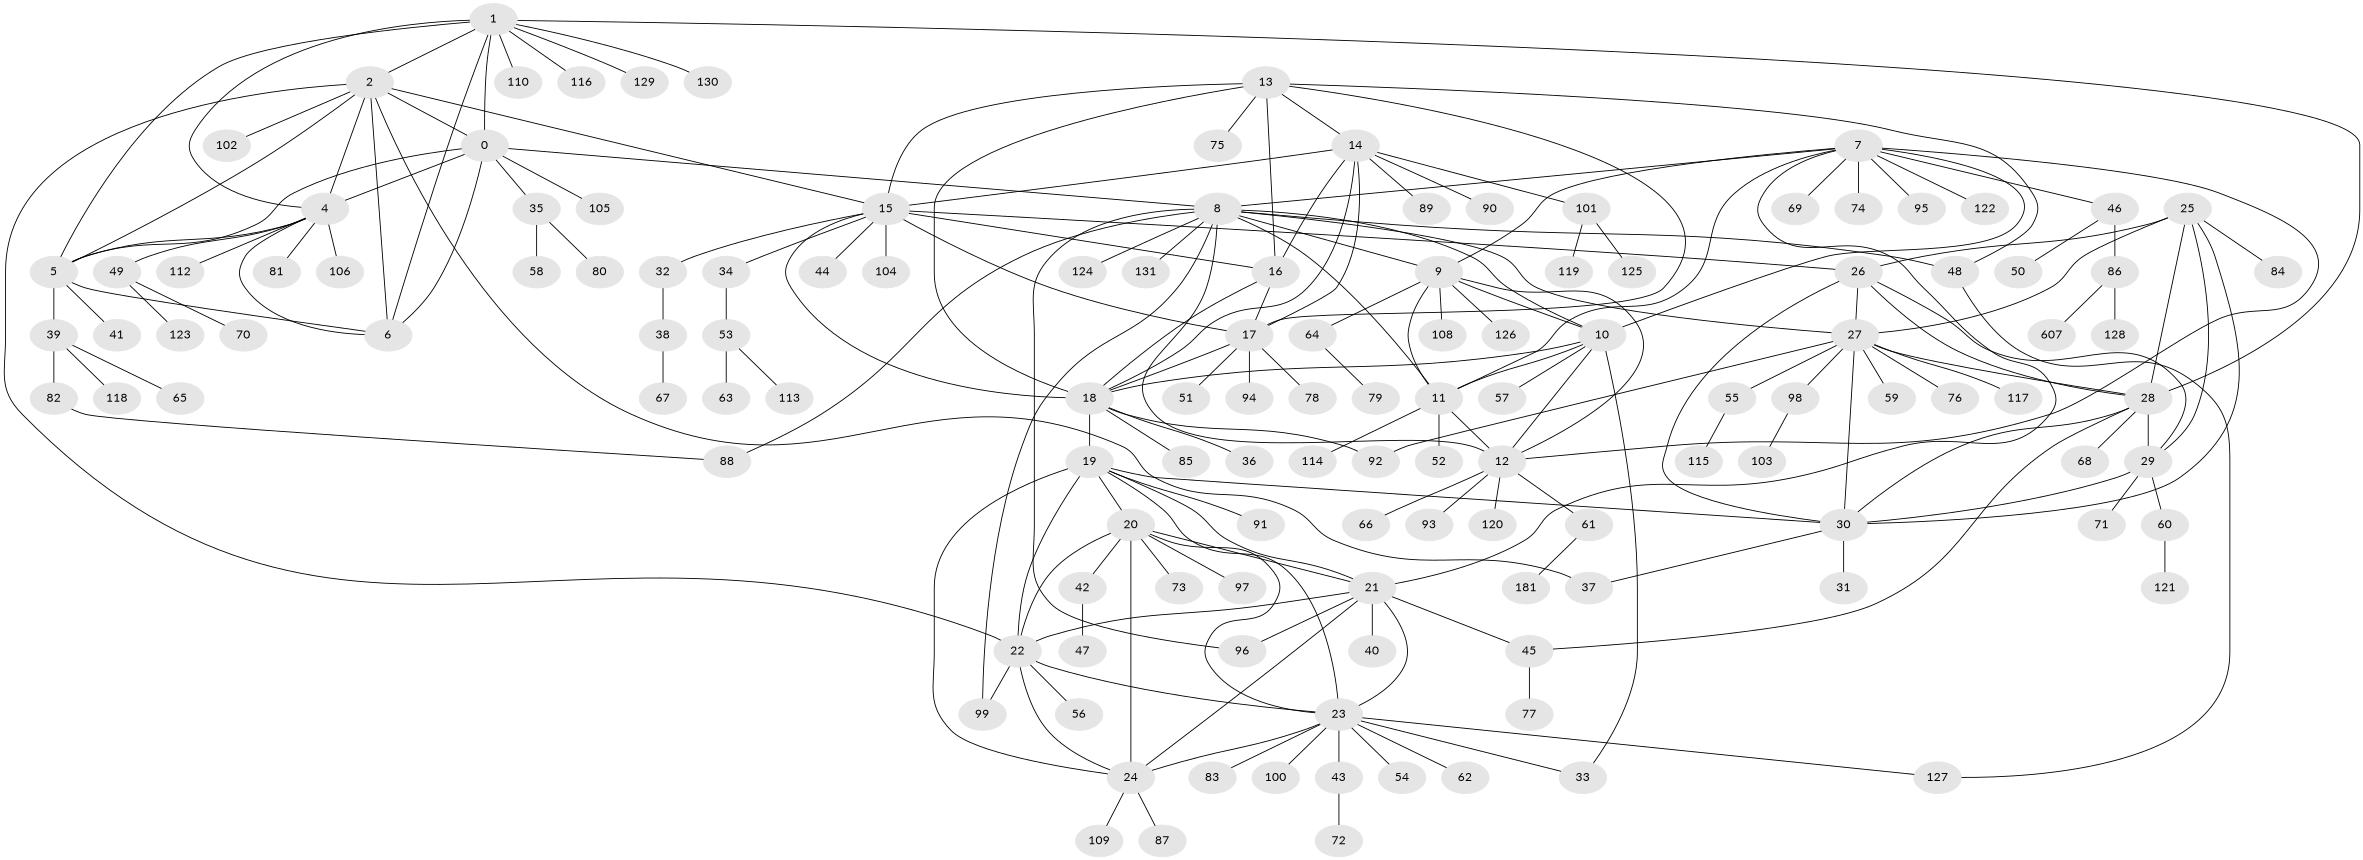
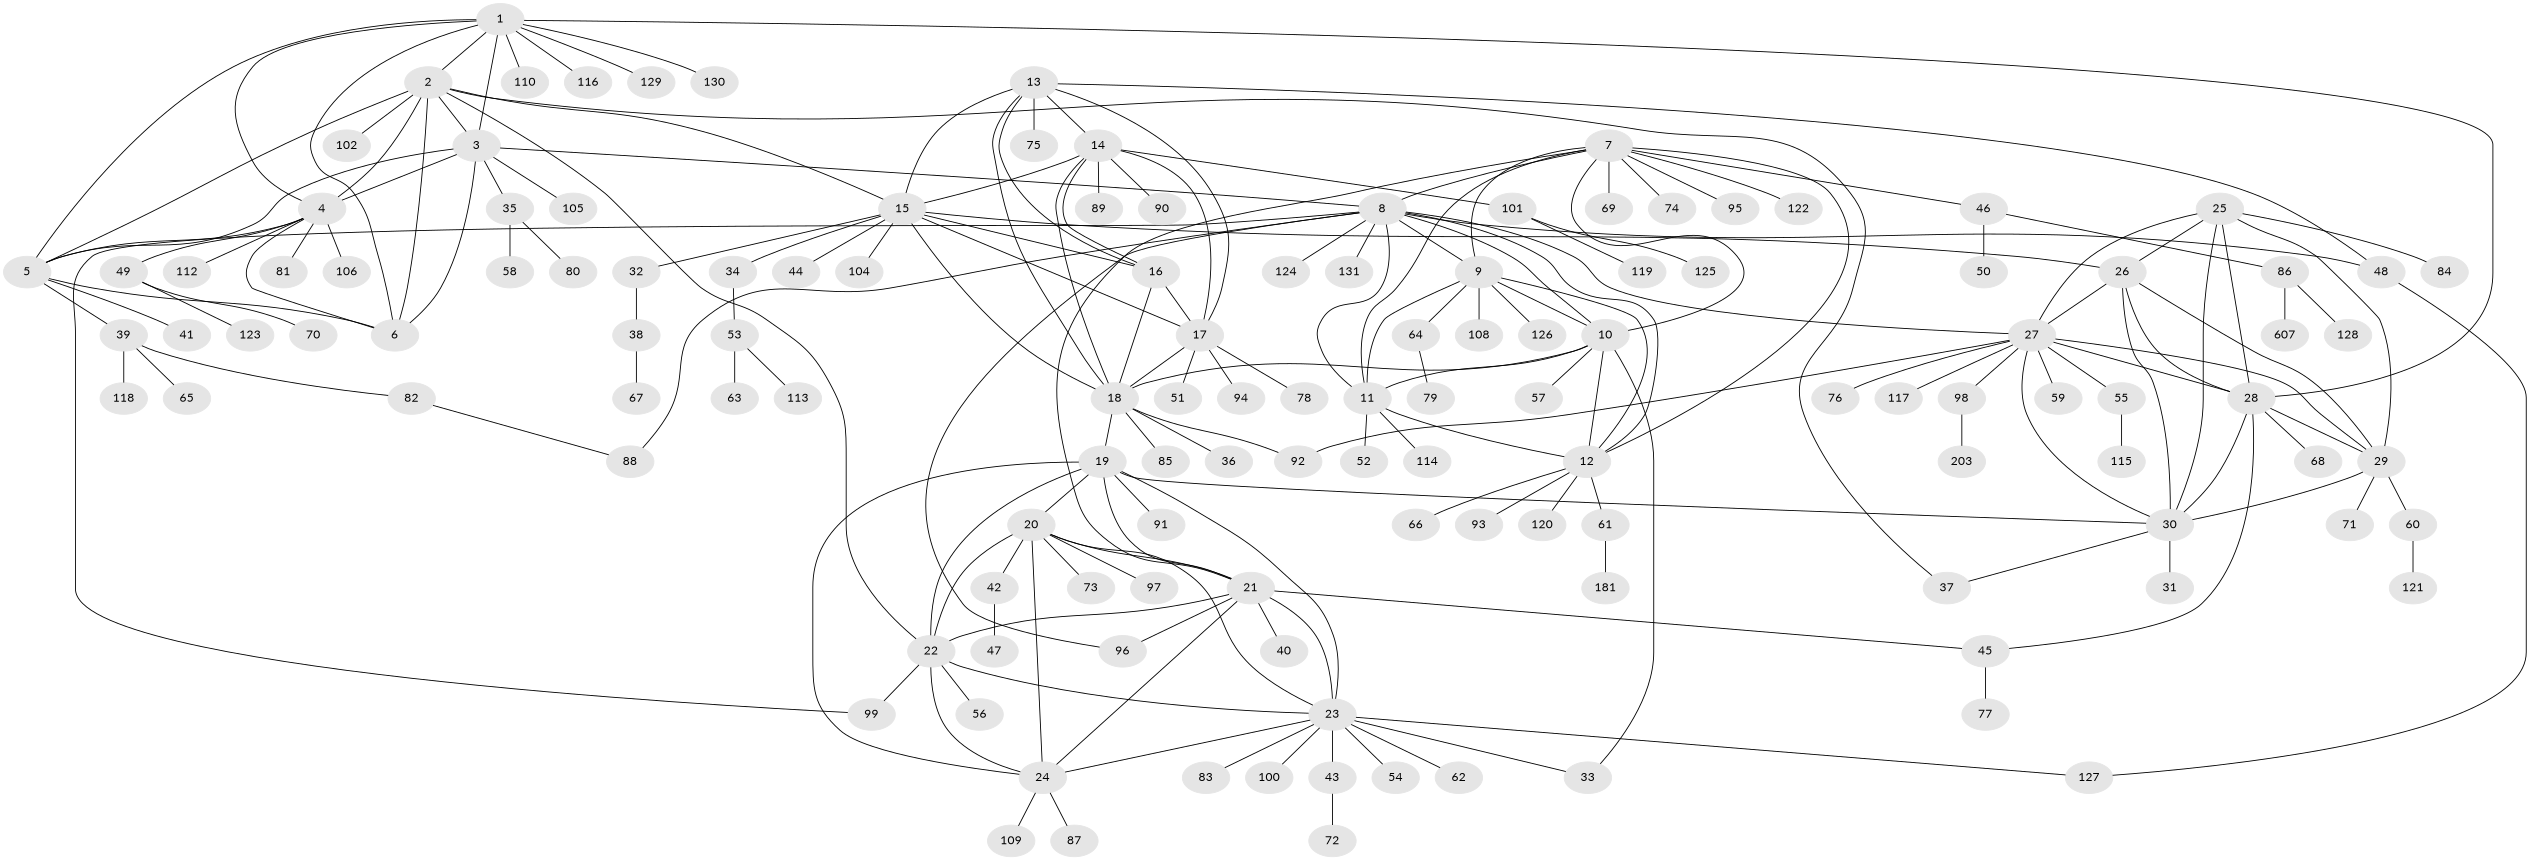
node "0": label "0" -> "3"
edge "27" -- "29": added
node "103": label "103" -> "203"
